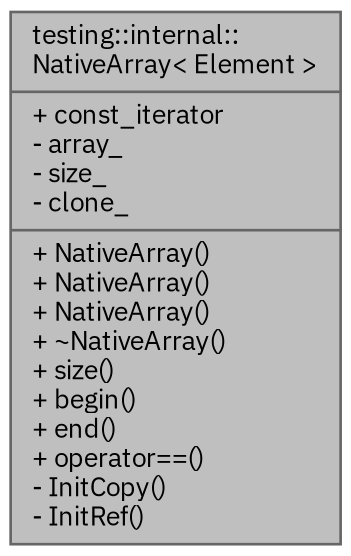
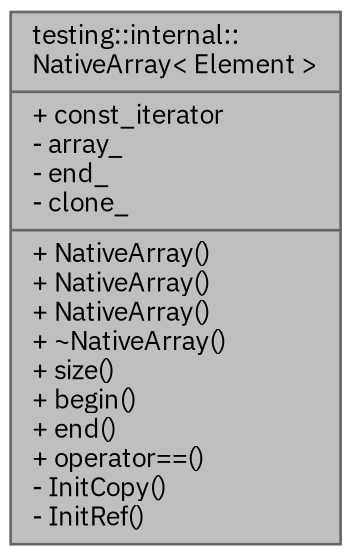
node "testing::internal::": text "- size_" -> "- end_"
